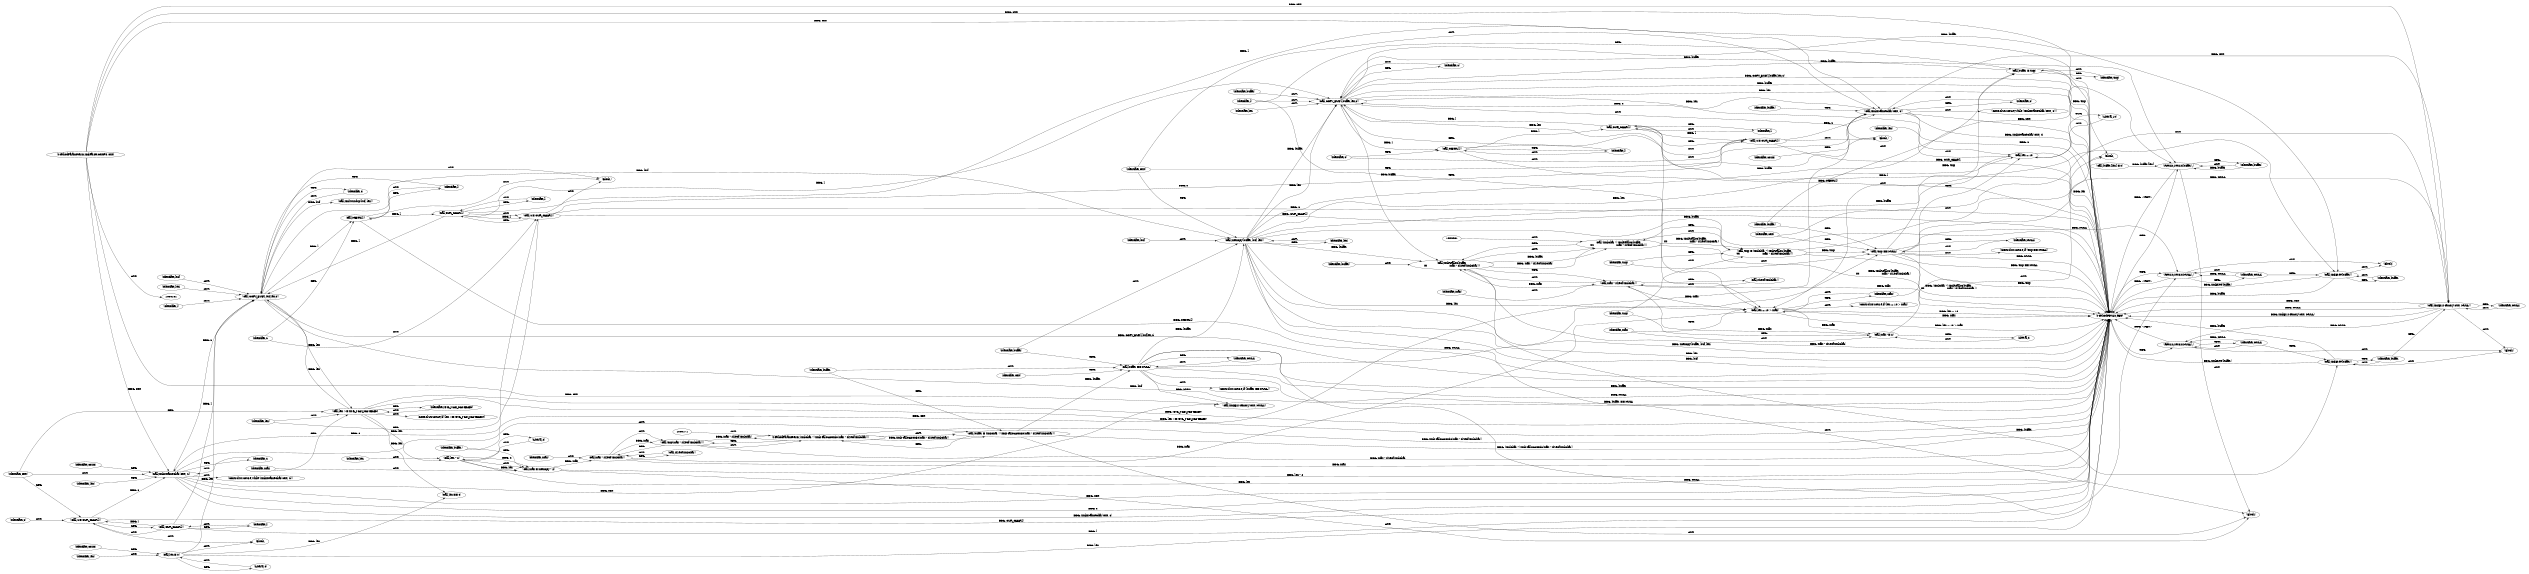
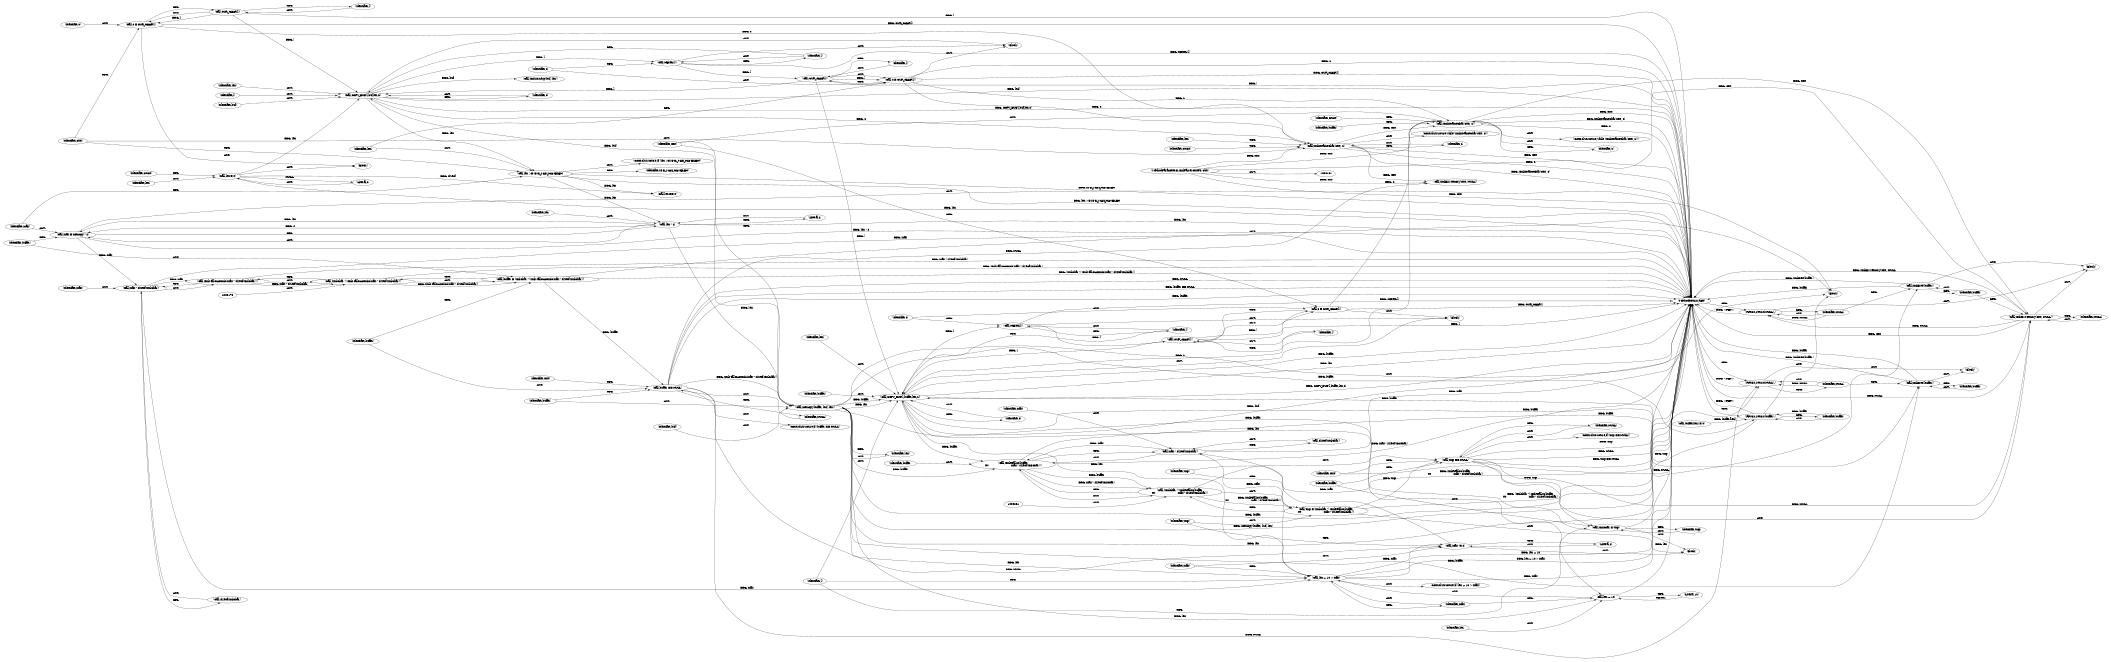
edge "(Call,COPY_BUF(l,buffer,len,c))" -> "(Return,return(buffer);)": reversed
node "(Call,buffer = tmp)": label "(Call,buffer = tmp)" -> "(Call,xmlChar = tmp)"
edge "(Call,len + 10)" -> "(Literal,10)": label "CUR: " -> "CFG: "
edge "(Literal,10)" -> "(Call,len + 10)": label "AST: " -> "NEXTL: "
edge "(Call,max = memcpy * 2)" -> "(Call,len * 2)": added, label "CFG:"
edge "(Call,len * 2)" -> "(Call,memcpy(buffer, buf, len))": added, label "DDG: len"
edge "(Call,buffer == NULL)" -> "(Call,memcpy(buffer, buf, len))": label "DDG: buffer" -> "DDG: xmlMallocAtomic(max * sizeof(xmlChar))"
edge "(Call,buffer == NULL)" -> "(Call,tmp == NULL)": now "(Call,buffer == NULL)" -> "(Call,max *= 2)"
edge "(Call,len >= XML_MAX_NAMELEN)" -> "(Call,COPY_BUF(l,buf,len,c))": removed, label "DDG: len"
edge "(Identifier,XML_MAX_NAMELEN)" -> "(Call,len >= XML_MAX_NAMELEN)": removed, label "AST:"
node "1000171": label "1000171" -> "1000173"
node "(MethodParameterIn,(xmlChar *) xmlMallocAtomic(max * sizeof(xmlChar)))": label "(MethodParameterIn,(xmlChar *) xmlMallocAtomic(max * sizeof(xmlChar)))" -> "(Call,(xmlChar *) xmlMallocAtomic(max * sizeof(xmlChar)))"
node "(Call,tmp(max * sizeof(xmlChar)))": label "(Call,tmp(max * sizeof(xmlChar)))" -> "(Call,xmlMallocAtomic(max * sizeof(xmlChar)))"
edge "(Call,len = 0)" -> "(Call,len == 0)": label "DDG: len" -> "DDG: sizeof"
edge "(Call,len = 0)" -> "(Literal,0)": label "CFG: " -> "NULL: "
